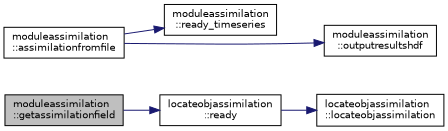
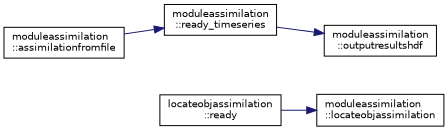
edge "moduleassimilation ::assimilationfromfile" -> "moduleassimilation ::outputresultshdf": now "moduleassimilation ::ready_timeseries" -> "moduleassimilation ::outputresultshdf"
node "moduleassimilation ::getassimilationfield": removed
node "locateobjassimilation ::locateobjassimilation": label "locateobjassimilation ::locateobjassimilation" -> "moduleassimilation ::locateobjassimilation"
